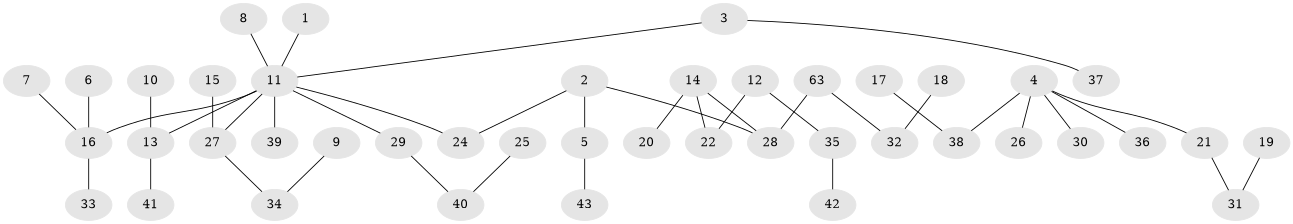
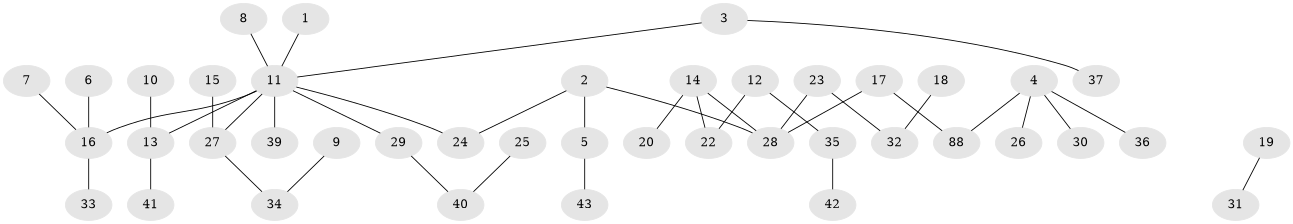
node "63": label "63" -> "23"
edge "17" -- "28": added
node "38": label "38" -> "88"
node "21": removed
